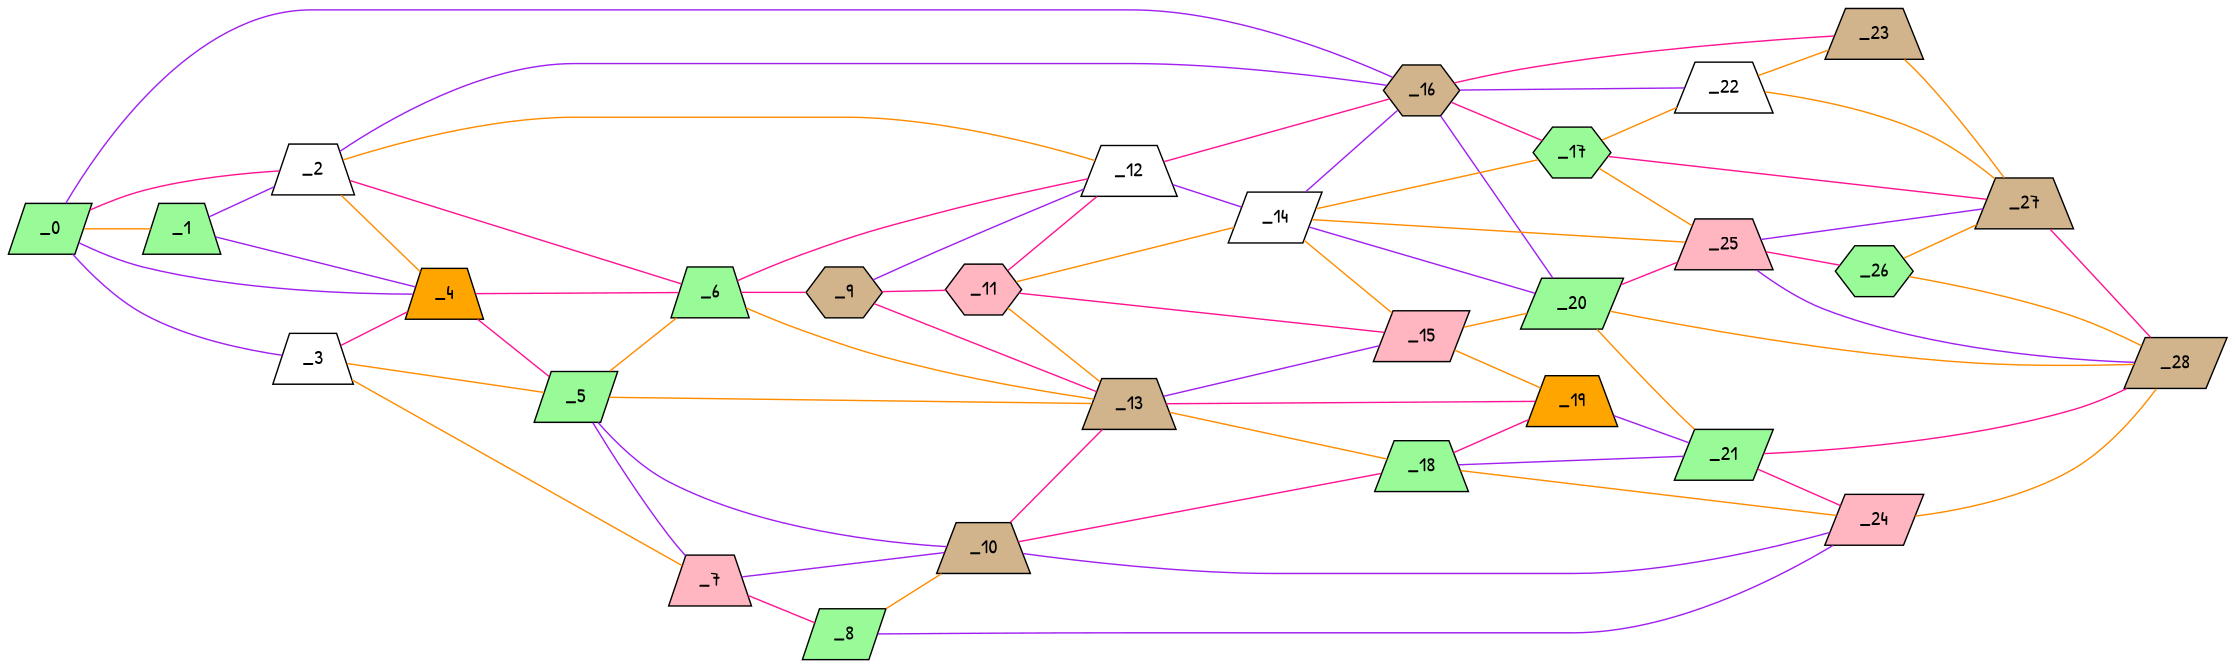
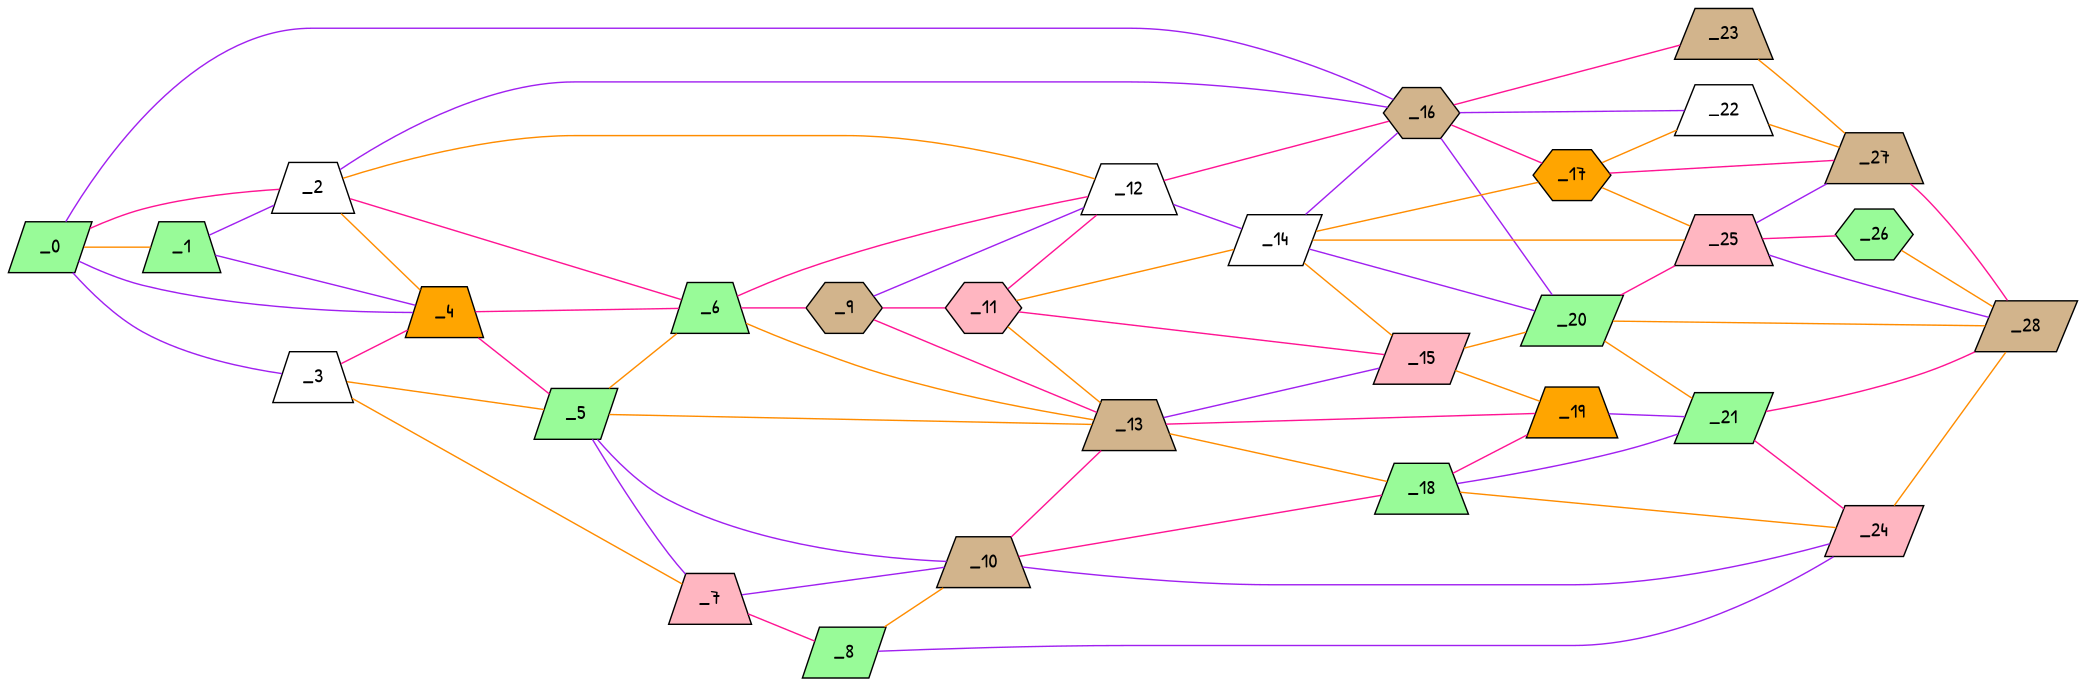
edge "_23" -- "_22": removed
node "_17": fillcolor palegreen -> orange
edge "_27" -- "_26": removed
